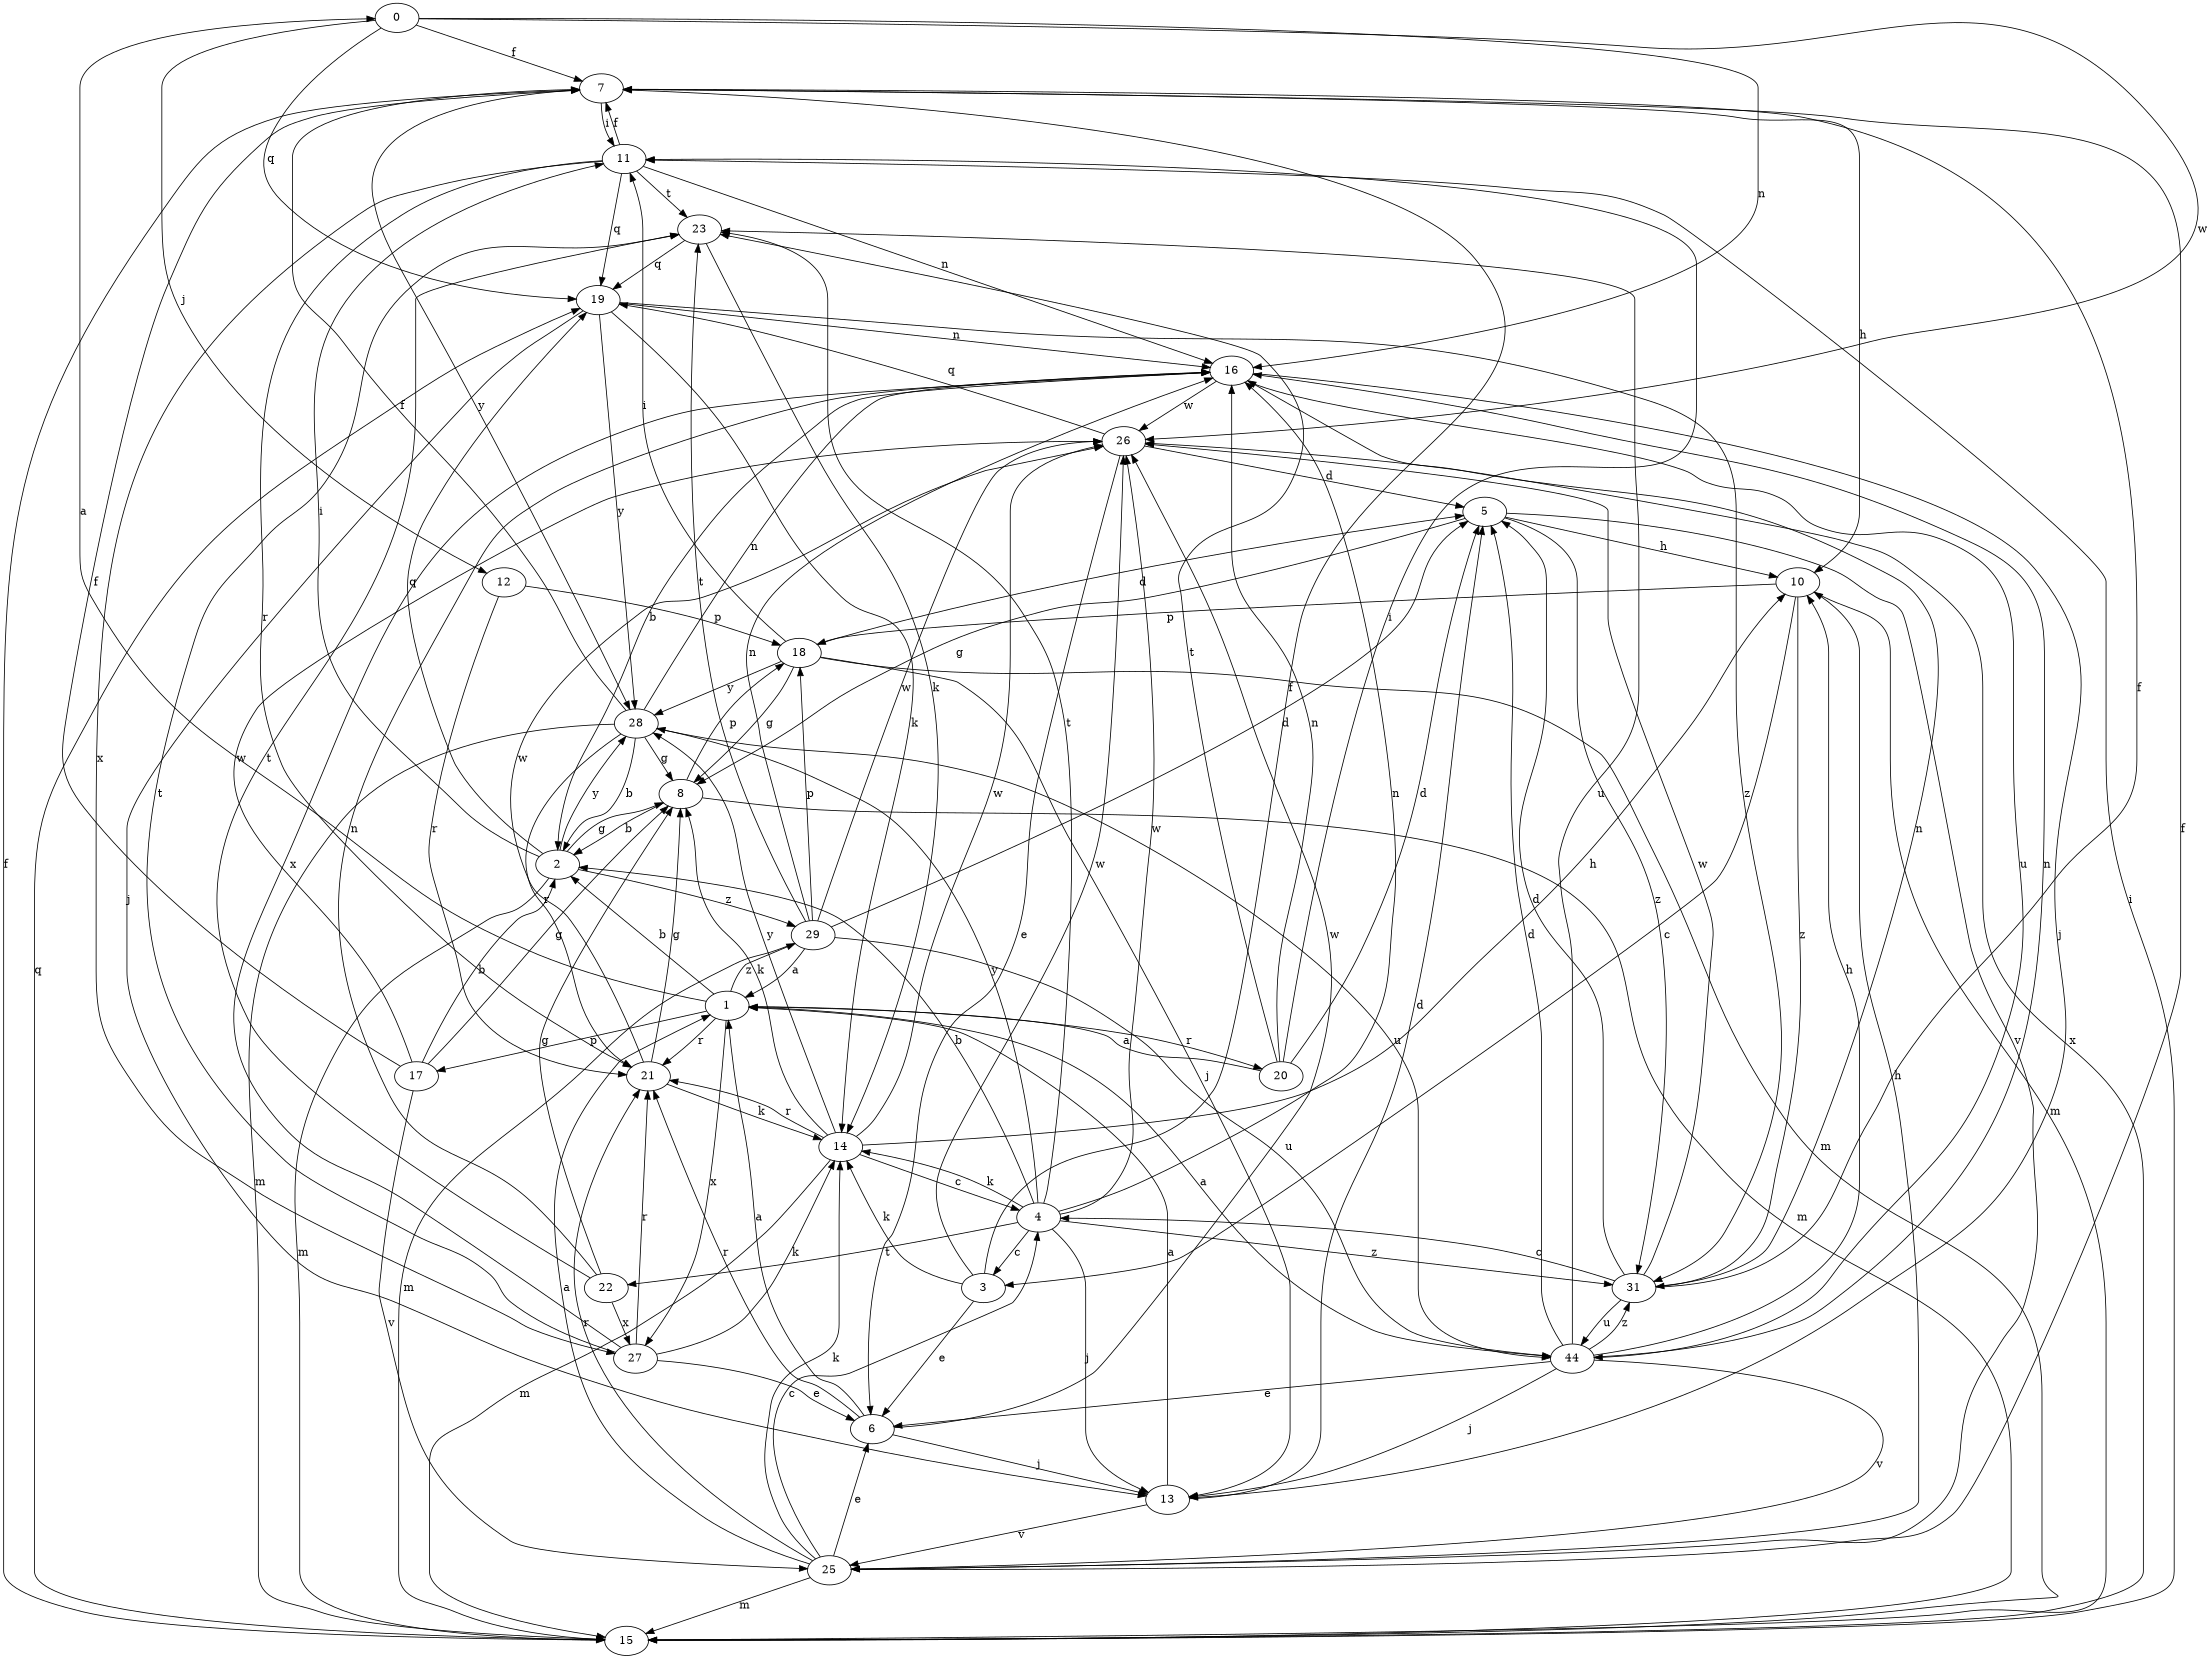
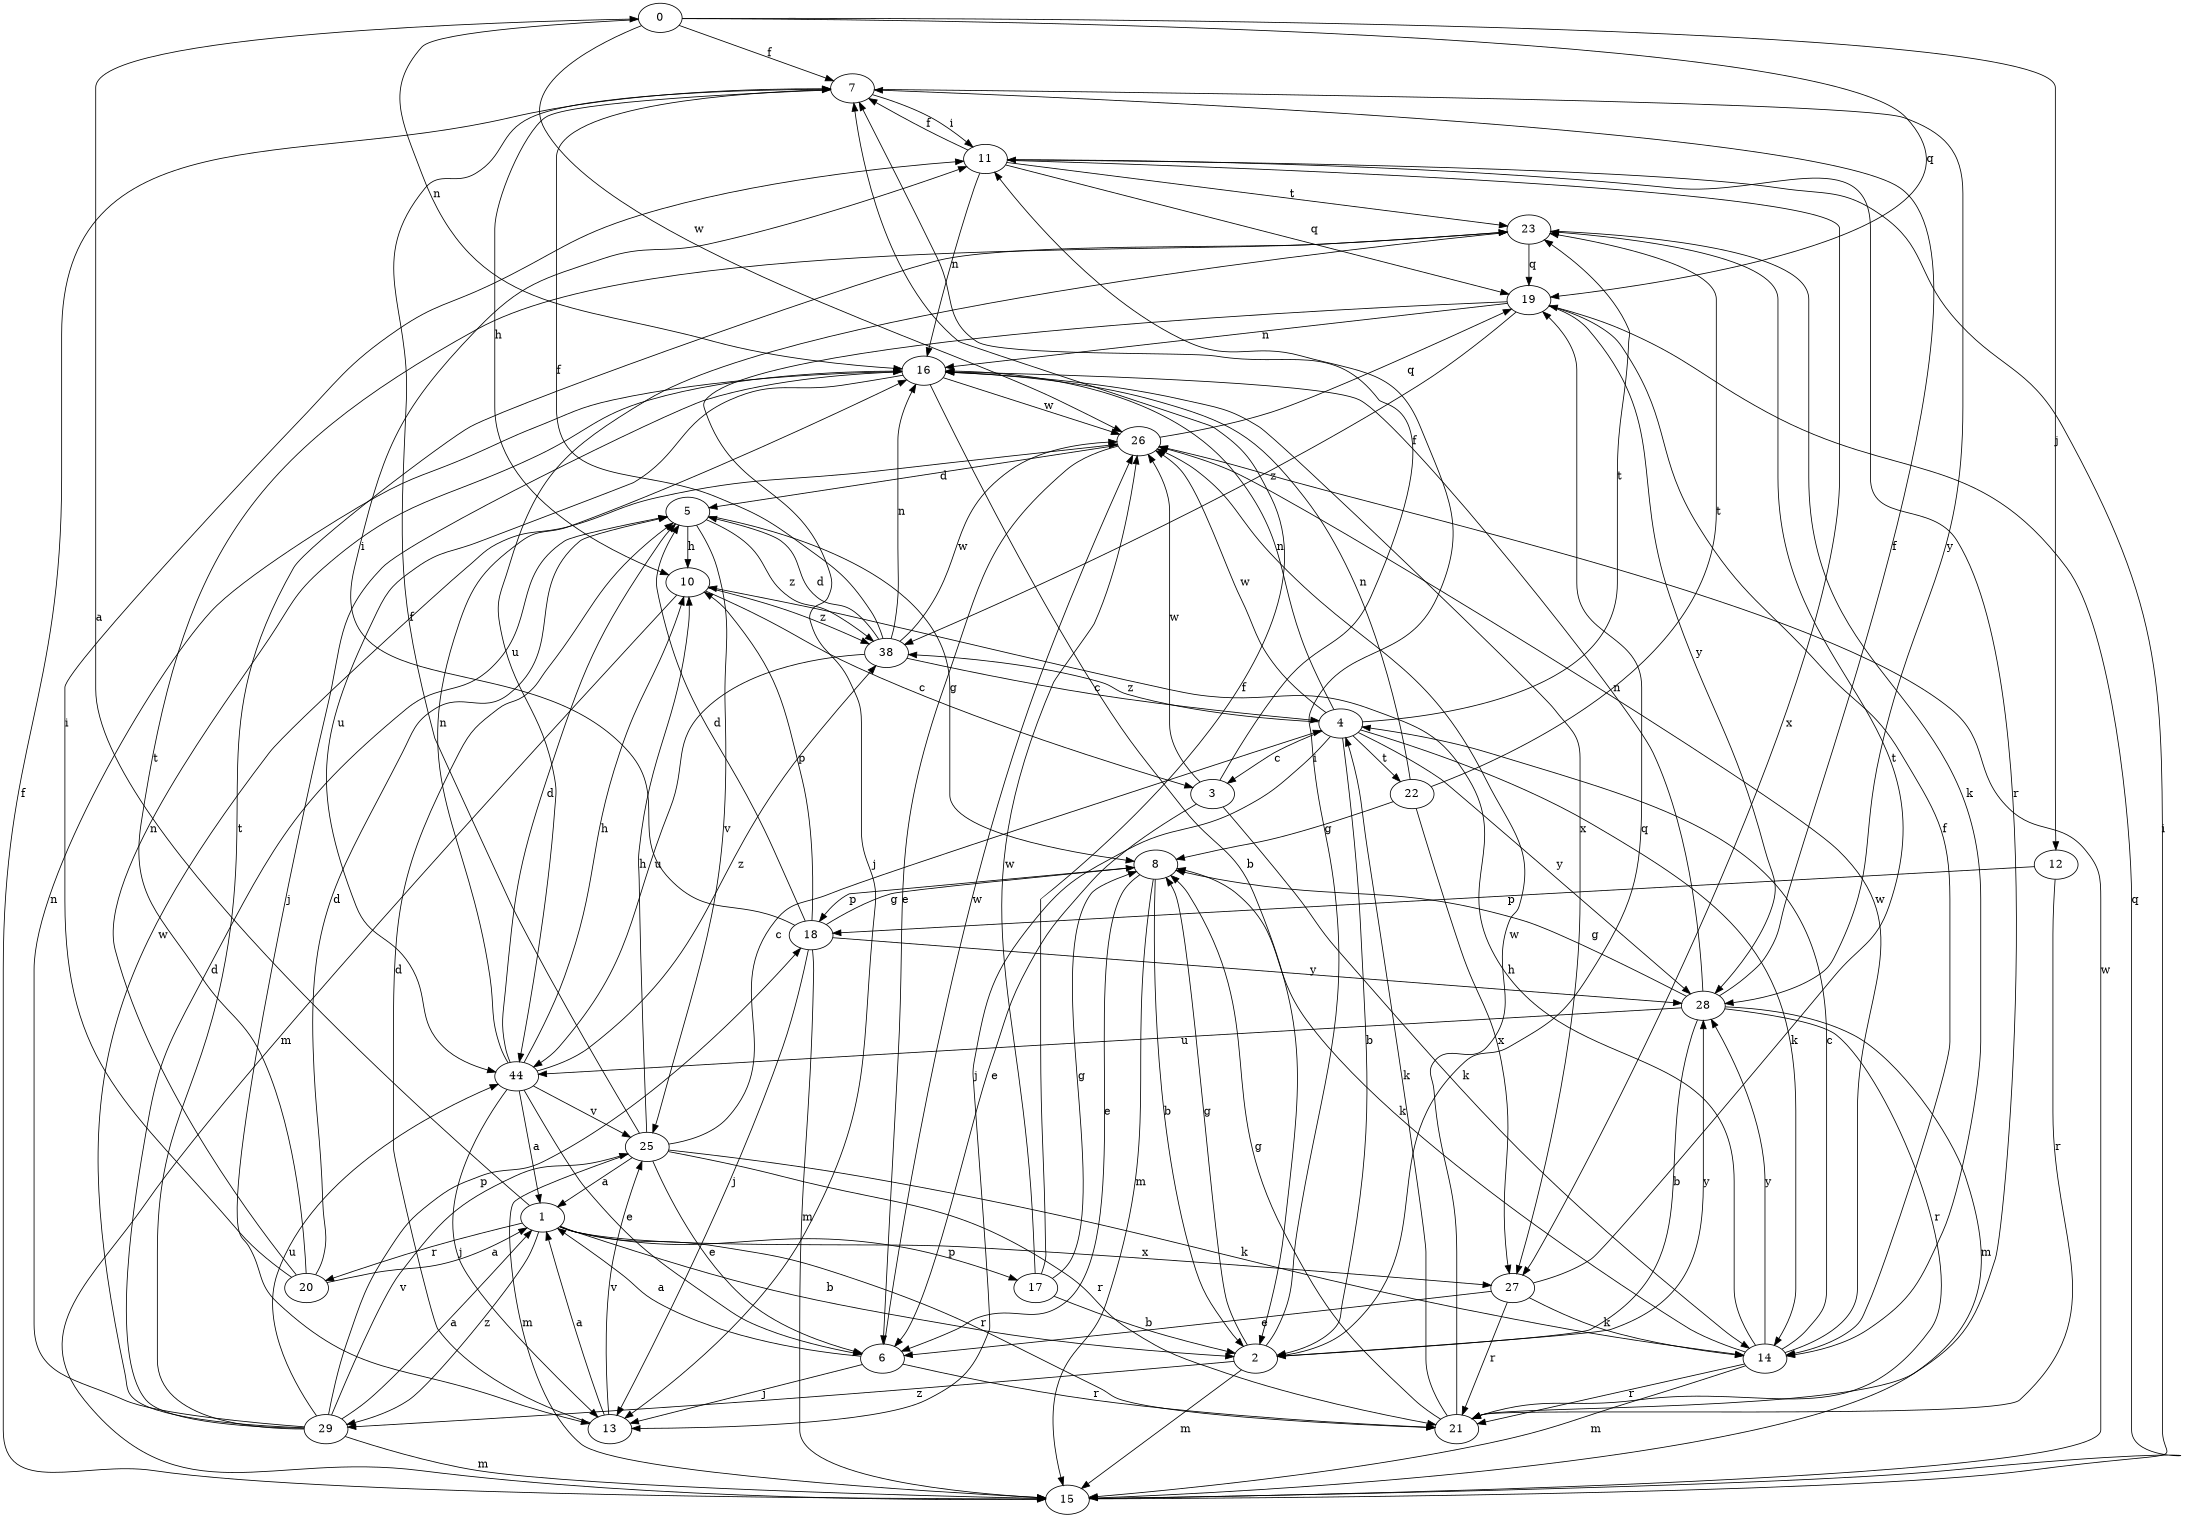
edge "44" -> "23": reversed
edge "10" -> "18": reversed
edge "27" -> "16": reversed
edge "19" -> "14": label "k" -> "f"
edge "15" -> "26": label "x" -> "w"
edge "21" -> "14": now "21" -> "4"
edge "8" -> "6": added, label "e"
node "31": label "31" -> "38"
edge "17" -> "25": now "29" -> "25"
